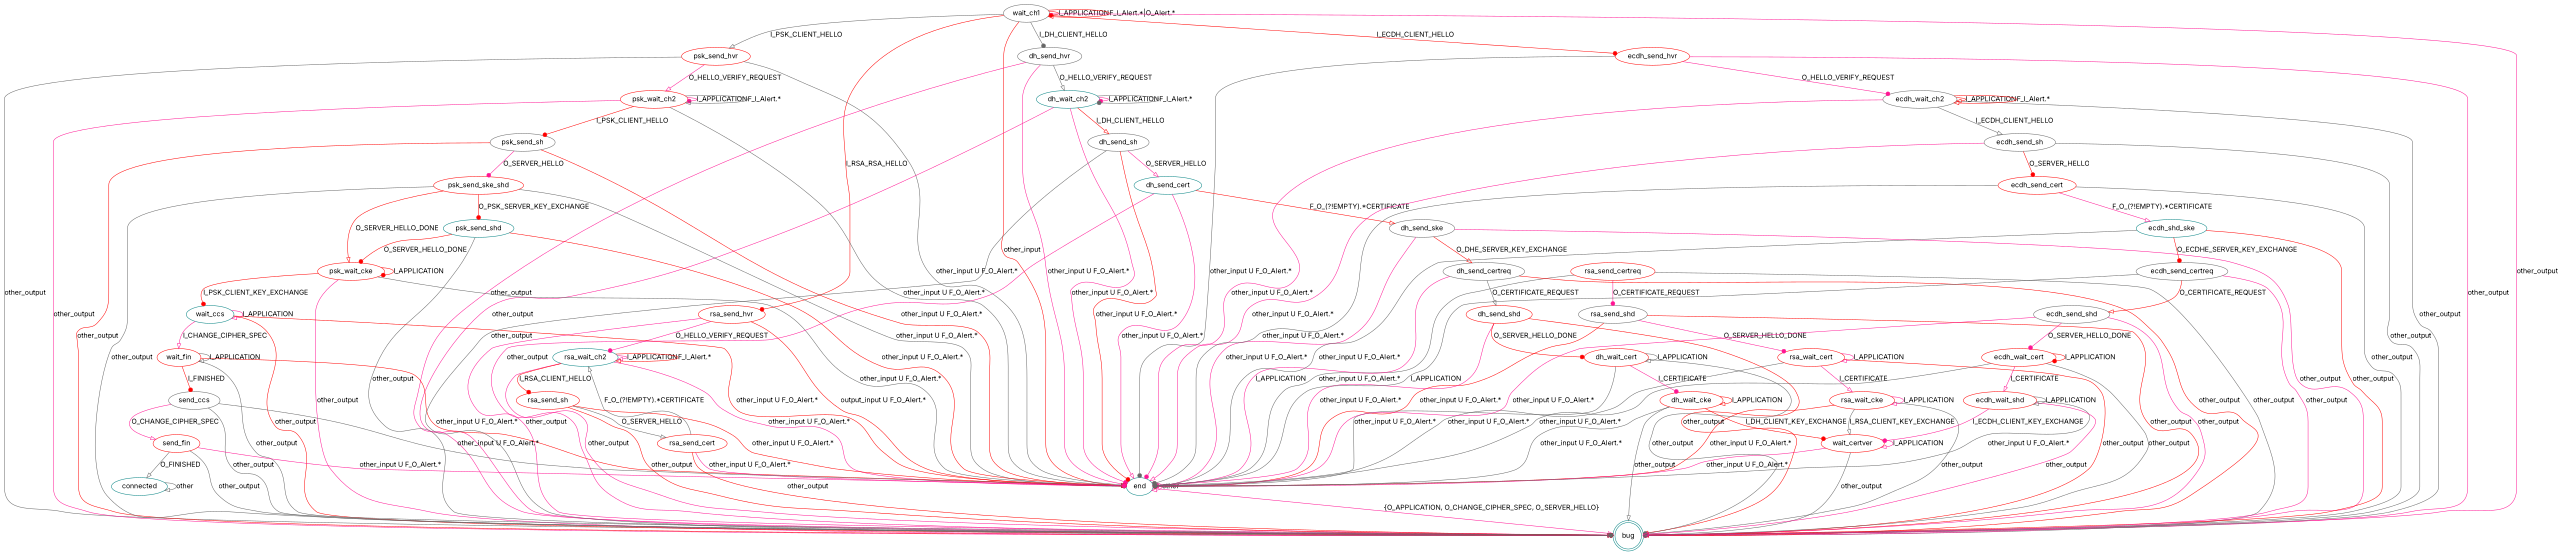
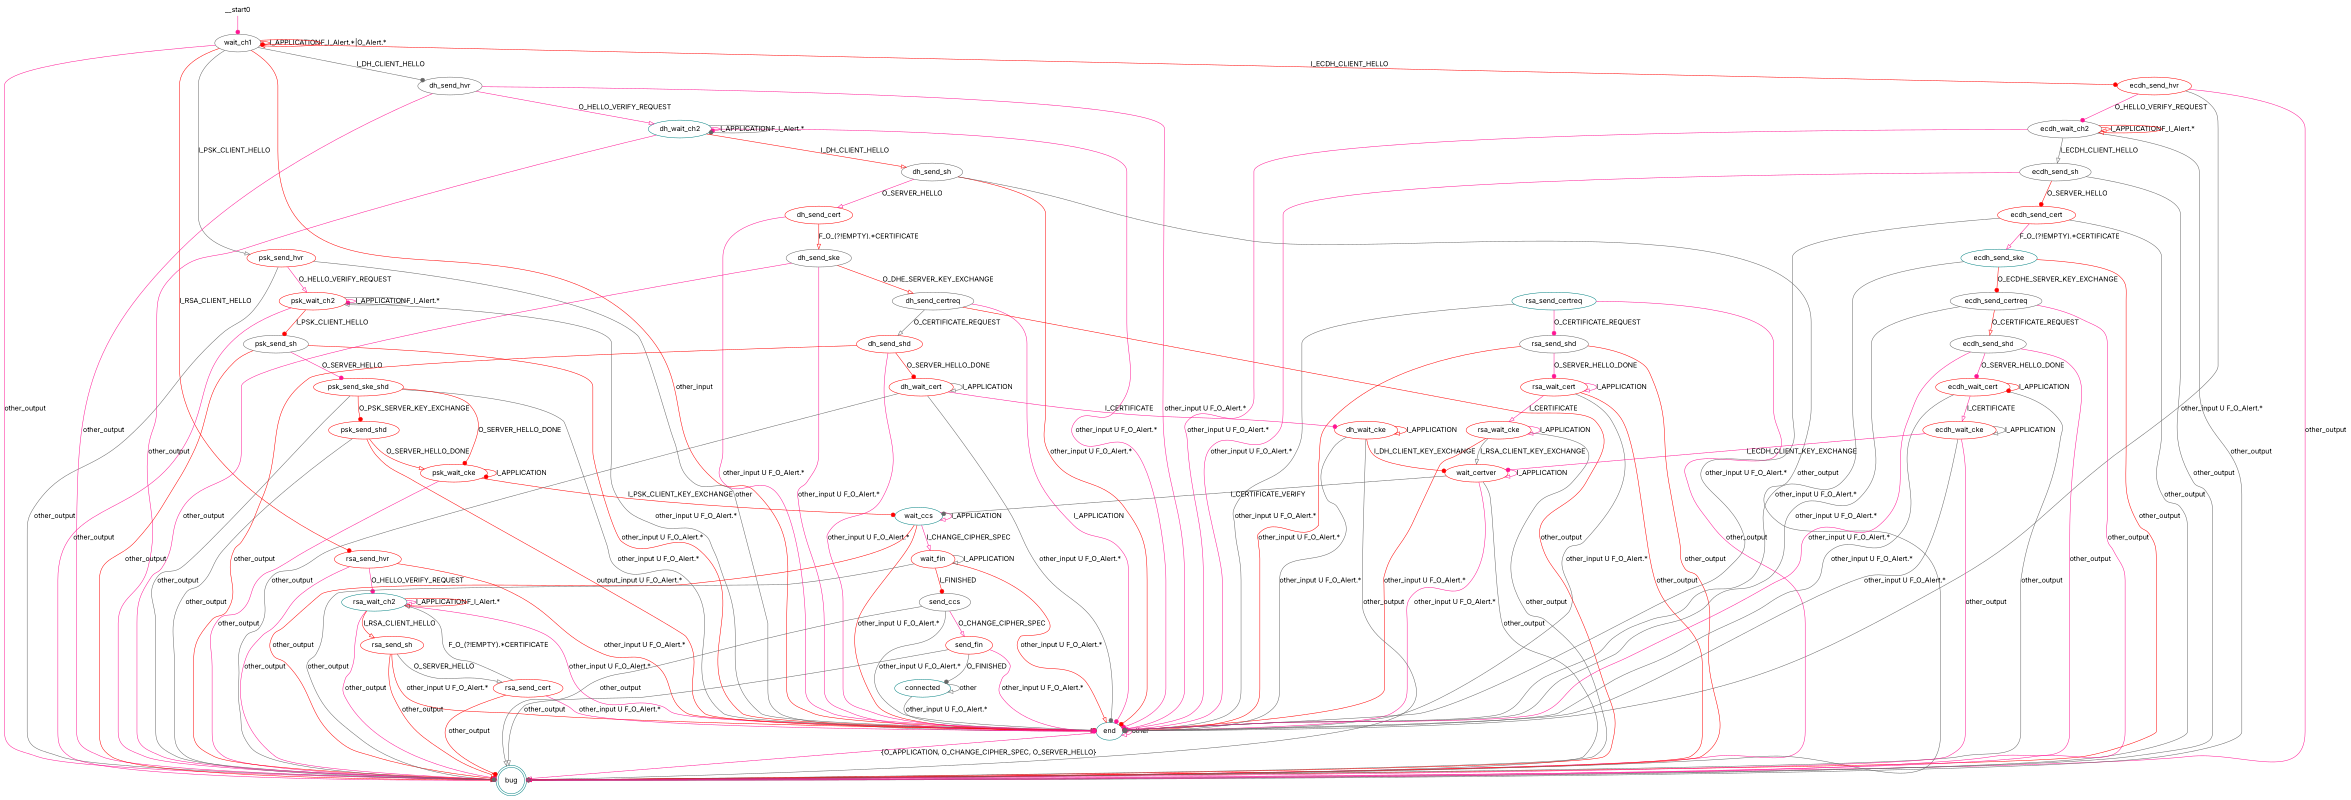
node "__start0": added
edge "dh_send_hvr" -> "dh_wait_ch2": color gray40 -> deeppink
edge "wait_ch1" -> "rsa_send_hvr": label "I_RSA_RSA_HELLO" -> "I_RSA_CLIENT_HELLO"
node "dh_send_cert": color teal -> red
edge "psk_send_ske_shd" -> "psk_wait_cke": arrowhead onormal -> dot
node "psk_send_shd": color teal -> red
node "ecdh_shd_ske": label "ecdh_shd_ske" -> "ecdh_send_ske"
edge "psk_send_shd" -> "psk_wait_cke": arrowhead dot -> onormal
edge "psk_send_hvr" -> "end": label "other_input U F_O_Alert.*" -> "other"
node "rsa_send_certreq": color red -> teal
edge "psk_wait_cke" -> "end": now "connected" -> "end"
edge "psk_send_shd" -> "end": label "other_input U F_O_Alert.*" -> "output_input U F_O_Alert.*"
edge "rsa_wait_ch2" -> "rsa_send_sh": arrowhead dot -> onormal
edge "ecdh_send_certreq" -> "end": label "I_APPLICATION" -> "other_input U F_O_Alert.*"
edge "rsa_send_hvr" -> "end": label "output_input U F_O_Alert.*" -> "other_input U F_O_Alert.*"
node "ecdh_wait_shd": label "ecdh_wait_shd" -> "ecdh_wait_cke"
edge "rsa_send_certreq" -> "bug": color gray40 -> deeppink
edge "send_fin" -> "connected": arrowhead onormal -> dot
edge "wait_certver" -> "wait_ccs": added, label "I_CERTIFICATE_VERIFY"
edge "dh_send_cert" -> "bug": removed, label "other_output"
edge "send_ccs" -> "bug": arrowhead dot -> onormal
